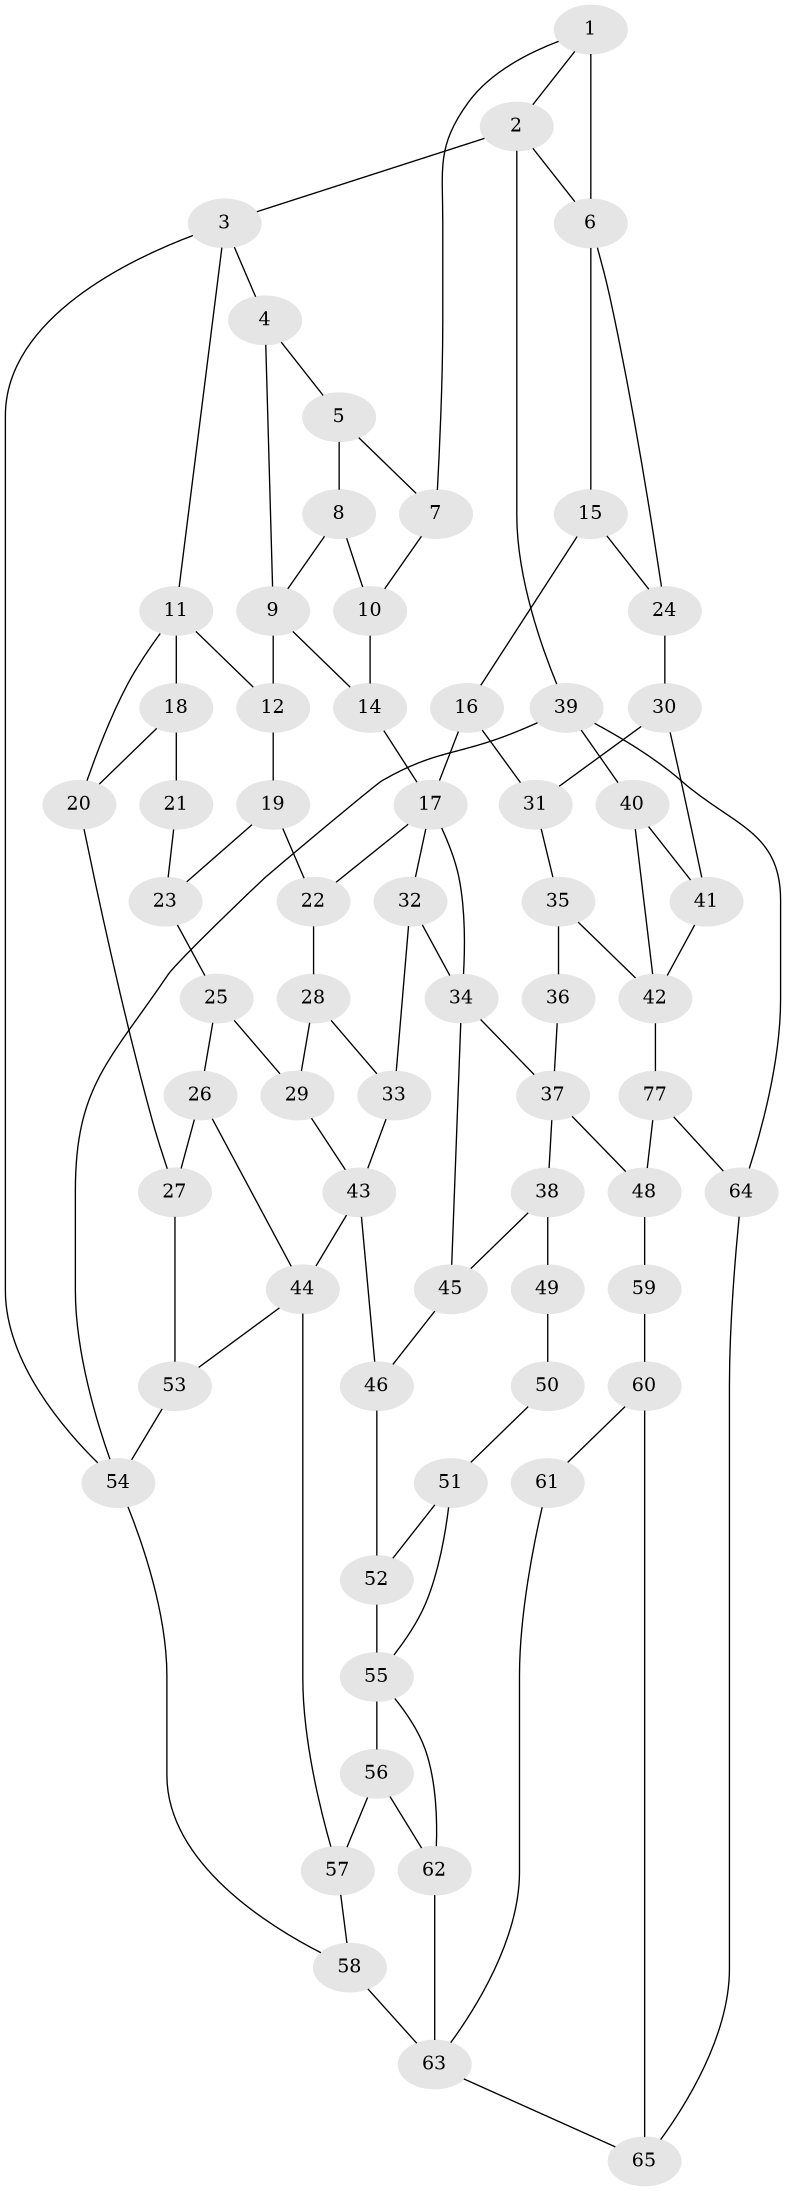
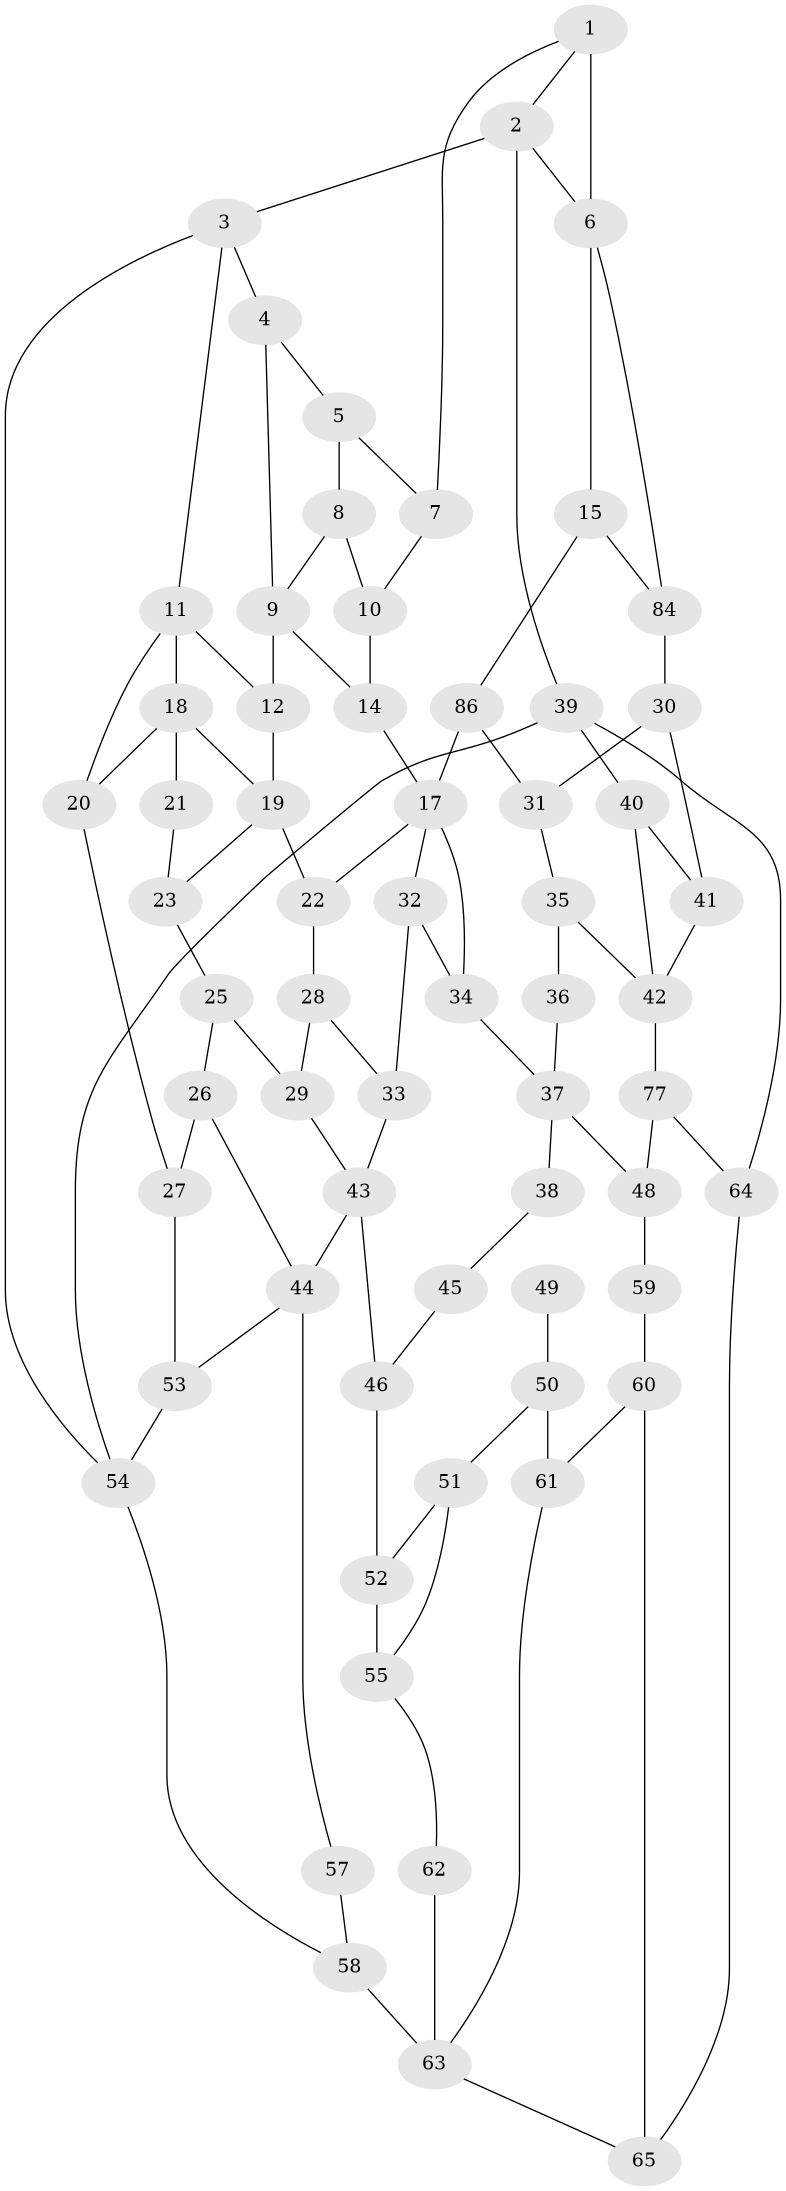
node "24": label "24" -> "84"
node "16": label "16" -> "86"
edge "18" -- "19": added
edge "34" -- "45": removed
edge "38" -- "49": removed
edge "50" -- "61": added
node "56": removed
